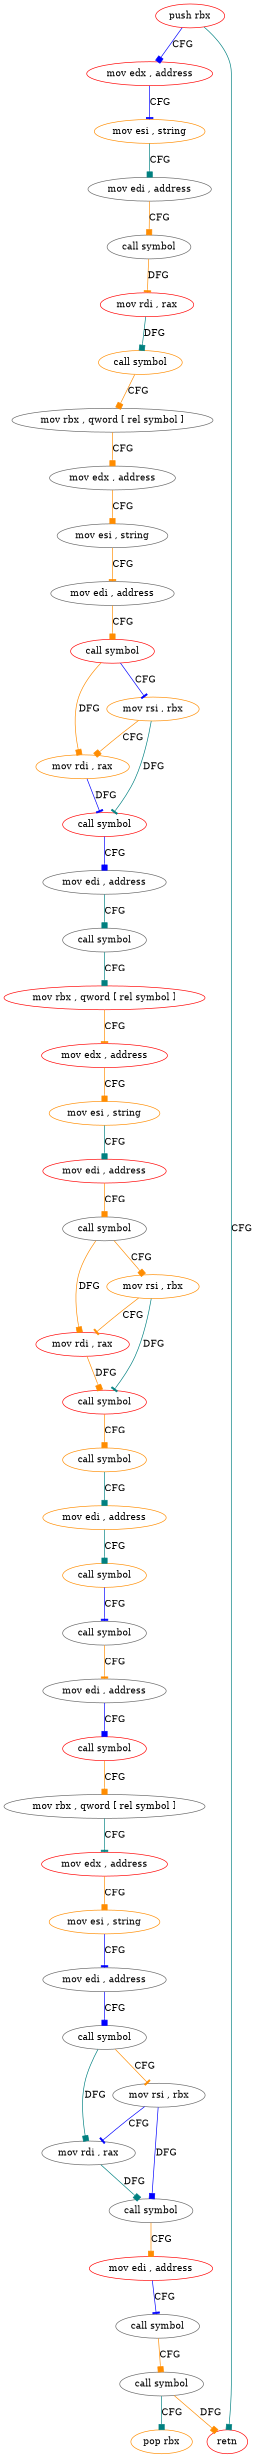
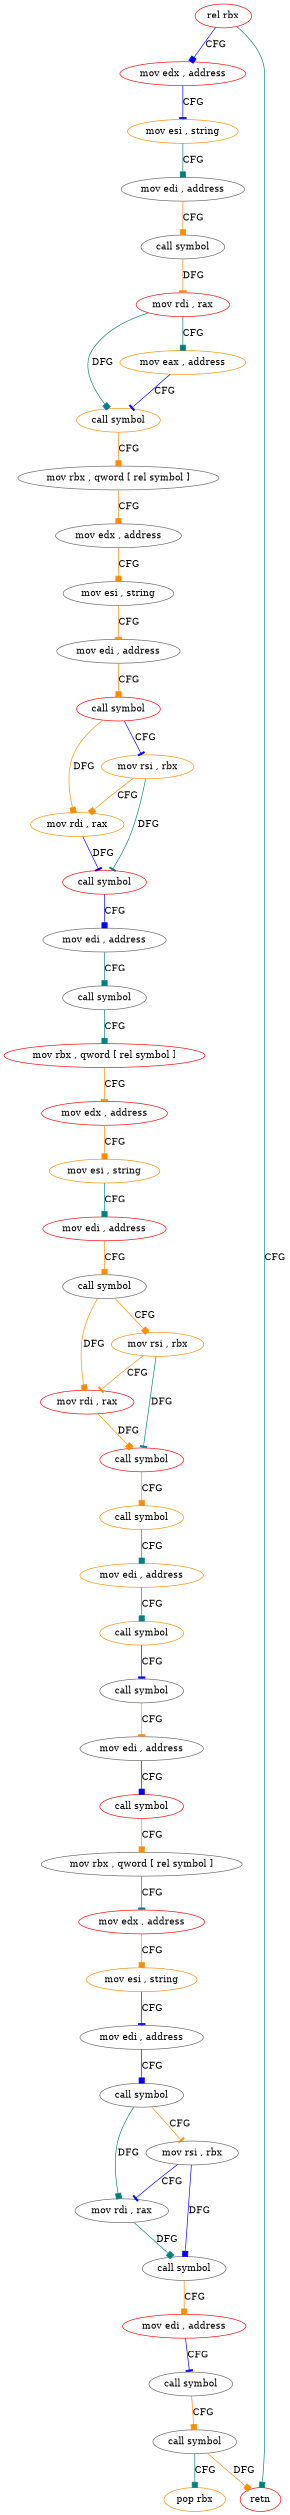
node "push rbx": label "push rbx" -> "rel rbx"
node "mov eax , address": added
